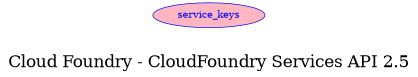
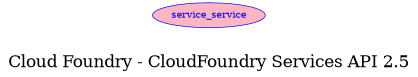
node "service_keys": label "service_keys" -> "service_service"
